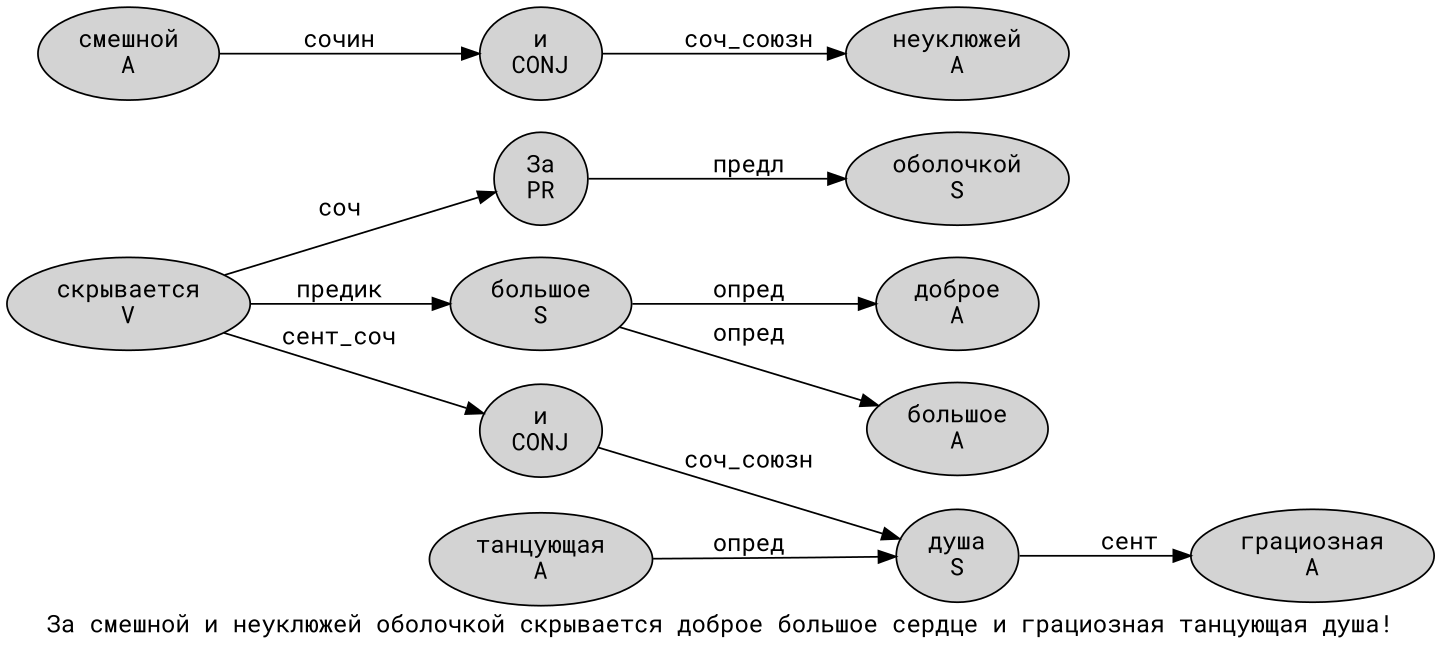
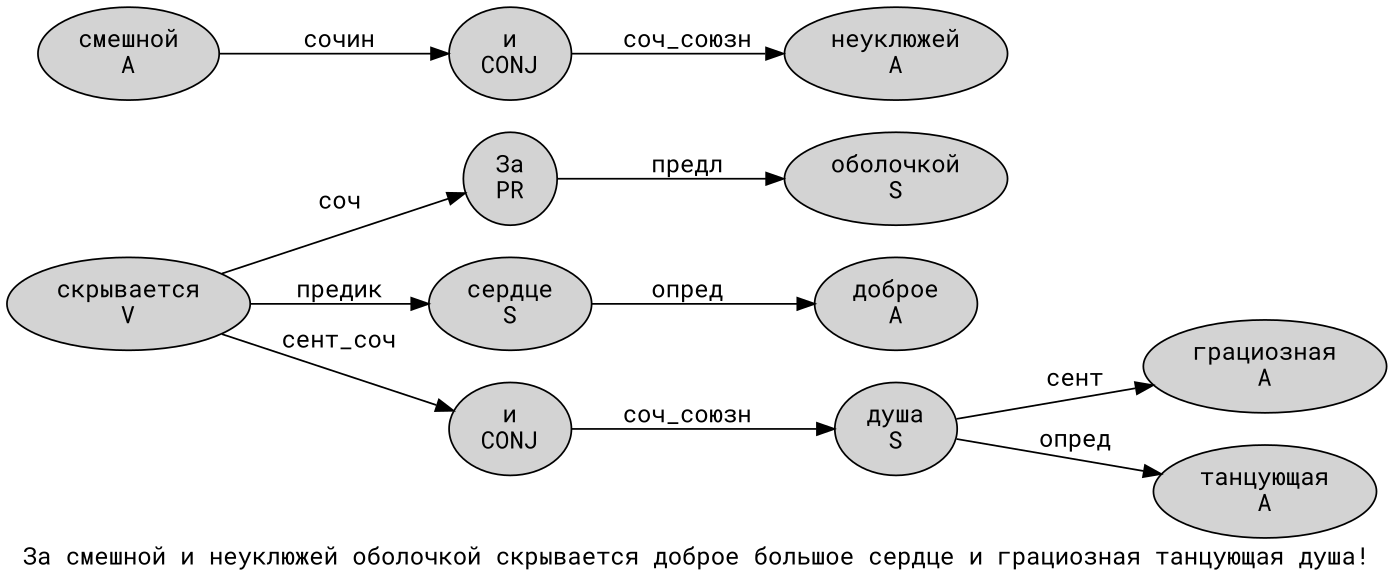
node "большое S": label "большое S" -> "сердце S"
node "большое A": removed
edge "танцующая A" -> "душа S": reversed
